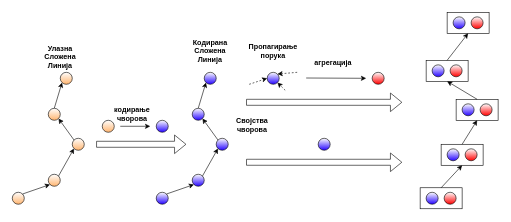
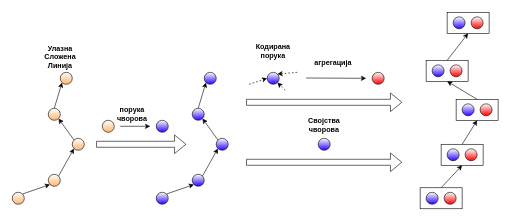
node "Кодирана Сложена Линија": removed
node "Пропагирање порука": label "Пропагирање порука" -> "Кодирана порука"
node "кодирање чворова": label "кодирање чворова" -> "порука чворова"
node "Својства чворова": moved (252, 125) -> (324, 125)
